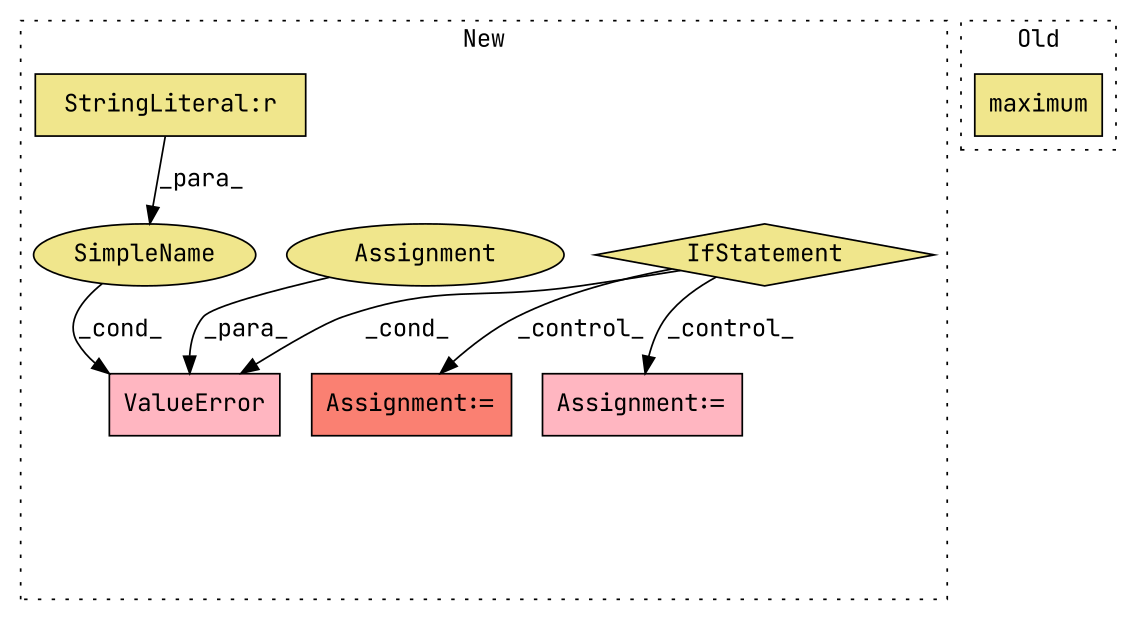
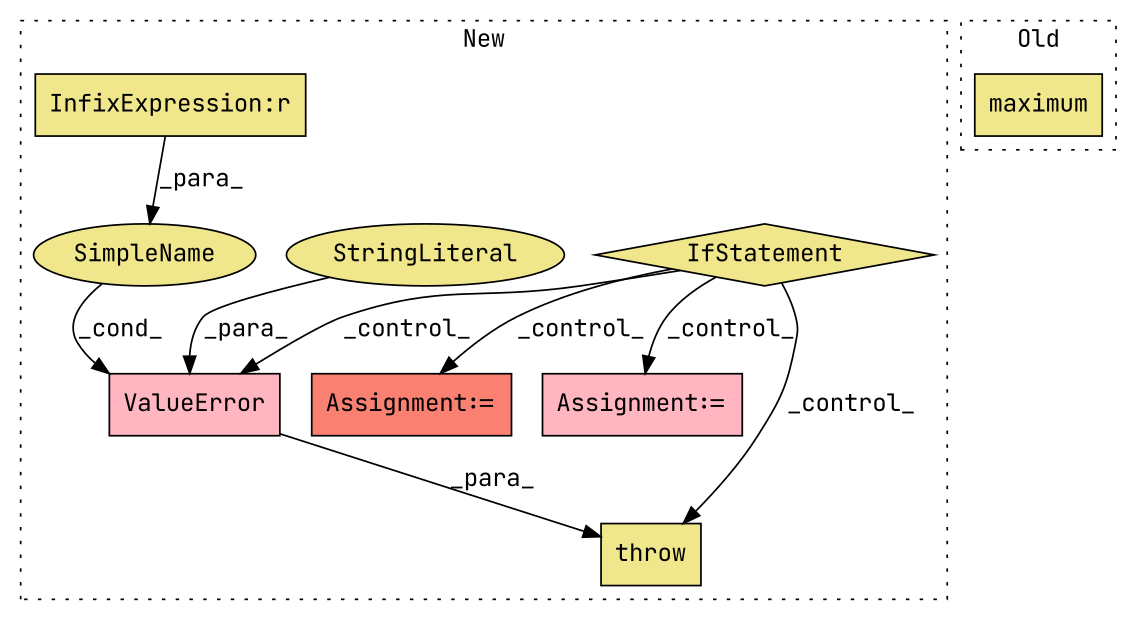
node "StringLiteral:r": label "StringLiteral:r" -> "InfixExpression:r"
node "Assignment": label "Assignment" -> "StringLiteral"
edge "IfStatement" -> "ValueError": label "_cond_" -> "_control_"
node "throw": added
